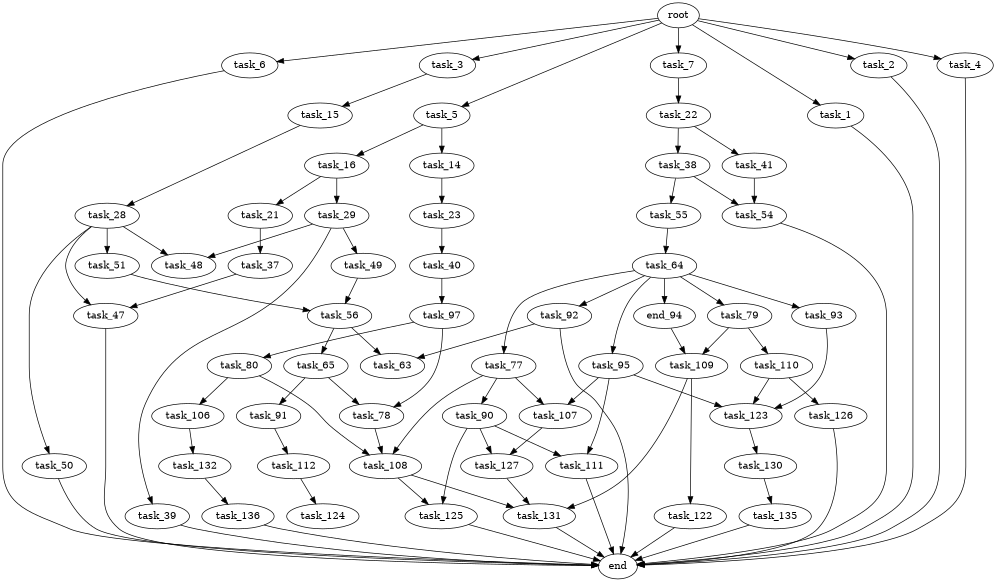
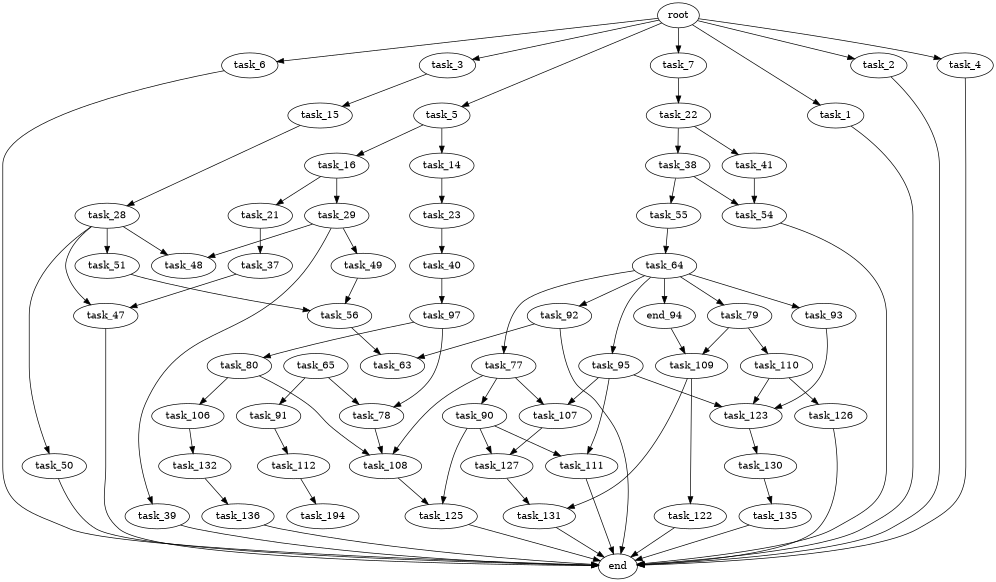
edge "task_56" -> "task_65": removed
edge "task_108" -> "task_131": removed
node "task_124": label "task_124" -> "task_194"
